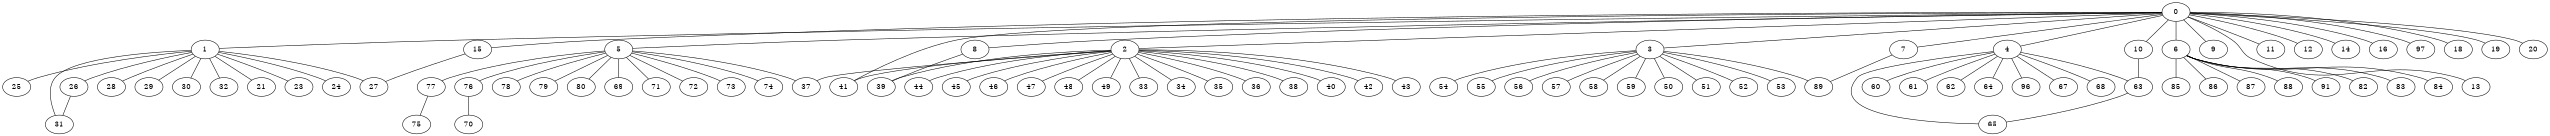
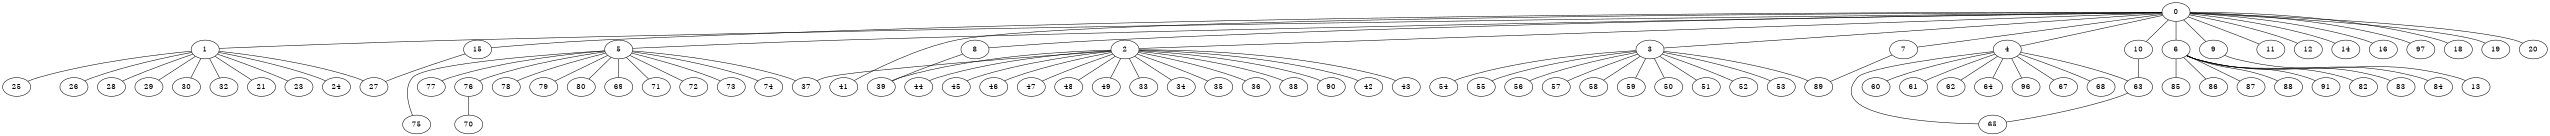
edge "2" -- "41": removed
edge "0" -- "13": now "9" -- "13"
node "40": label "40" -> "90"
edge "77" -- "75": now "5" -- "75"
node "31": removed
